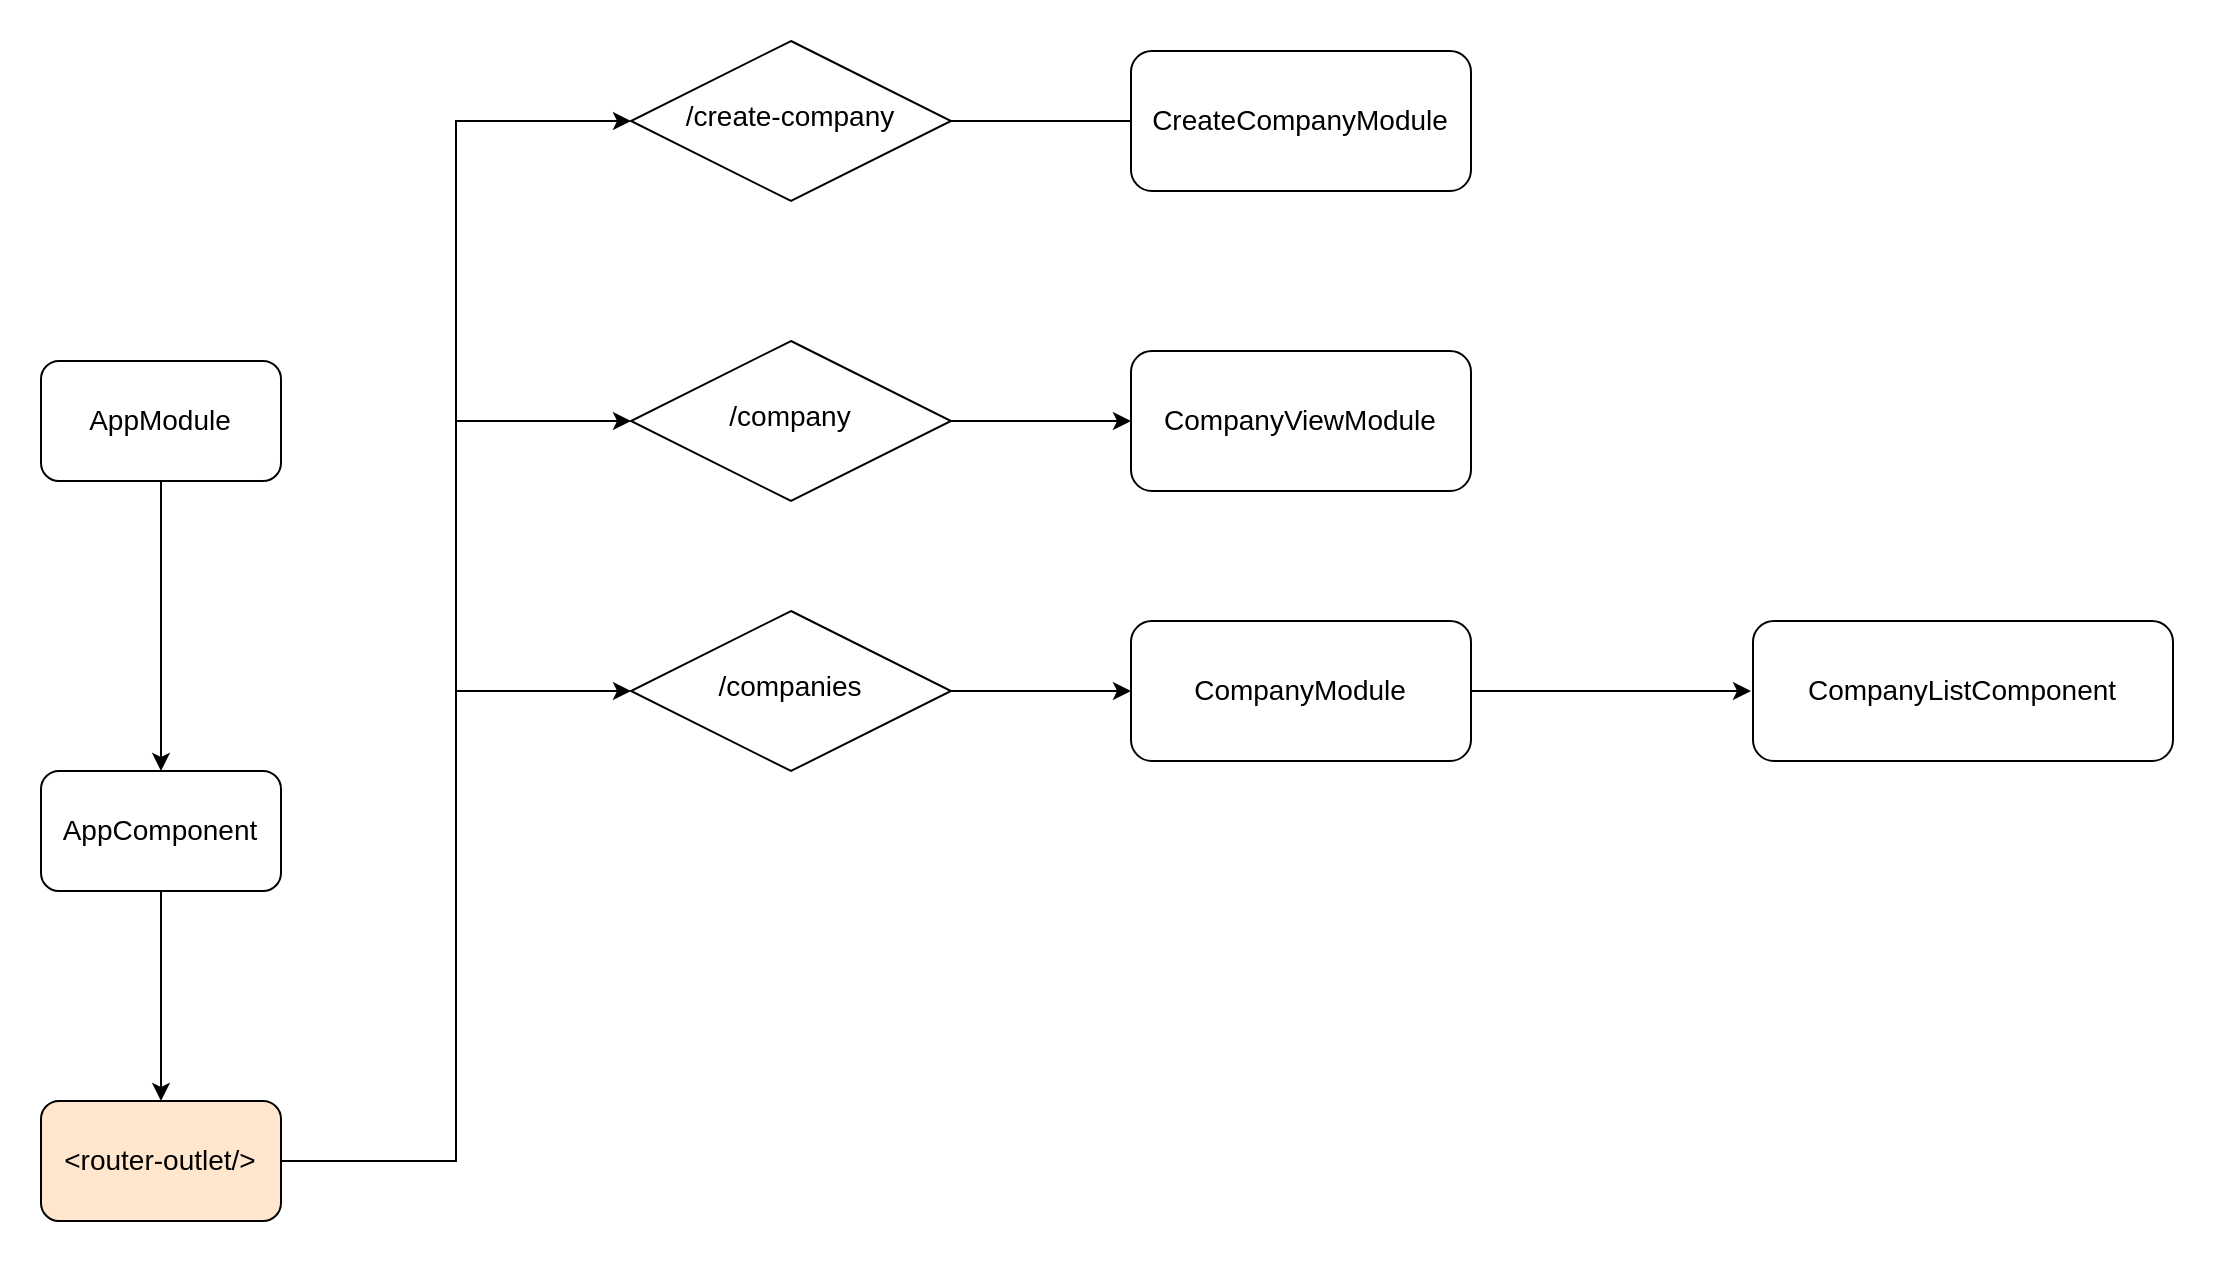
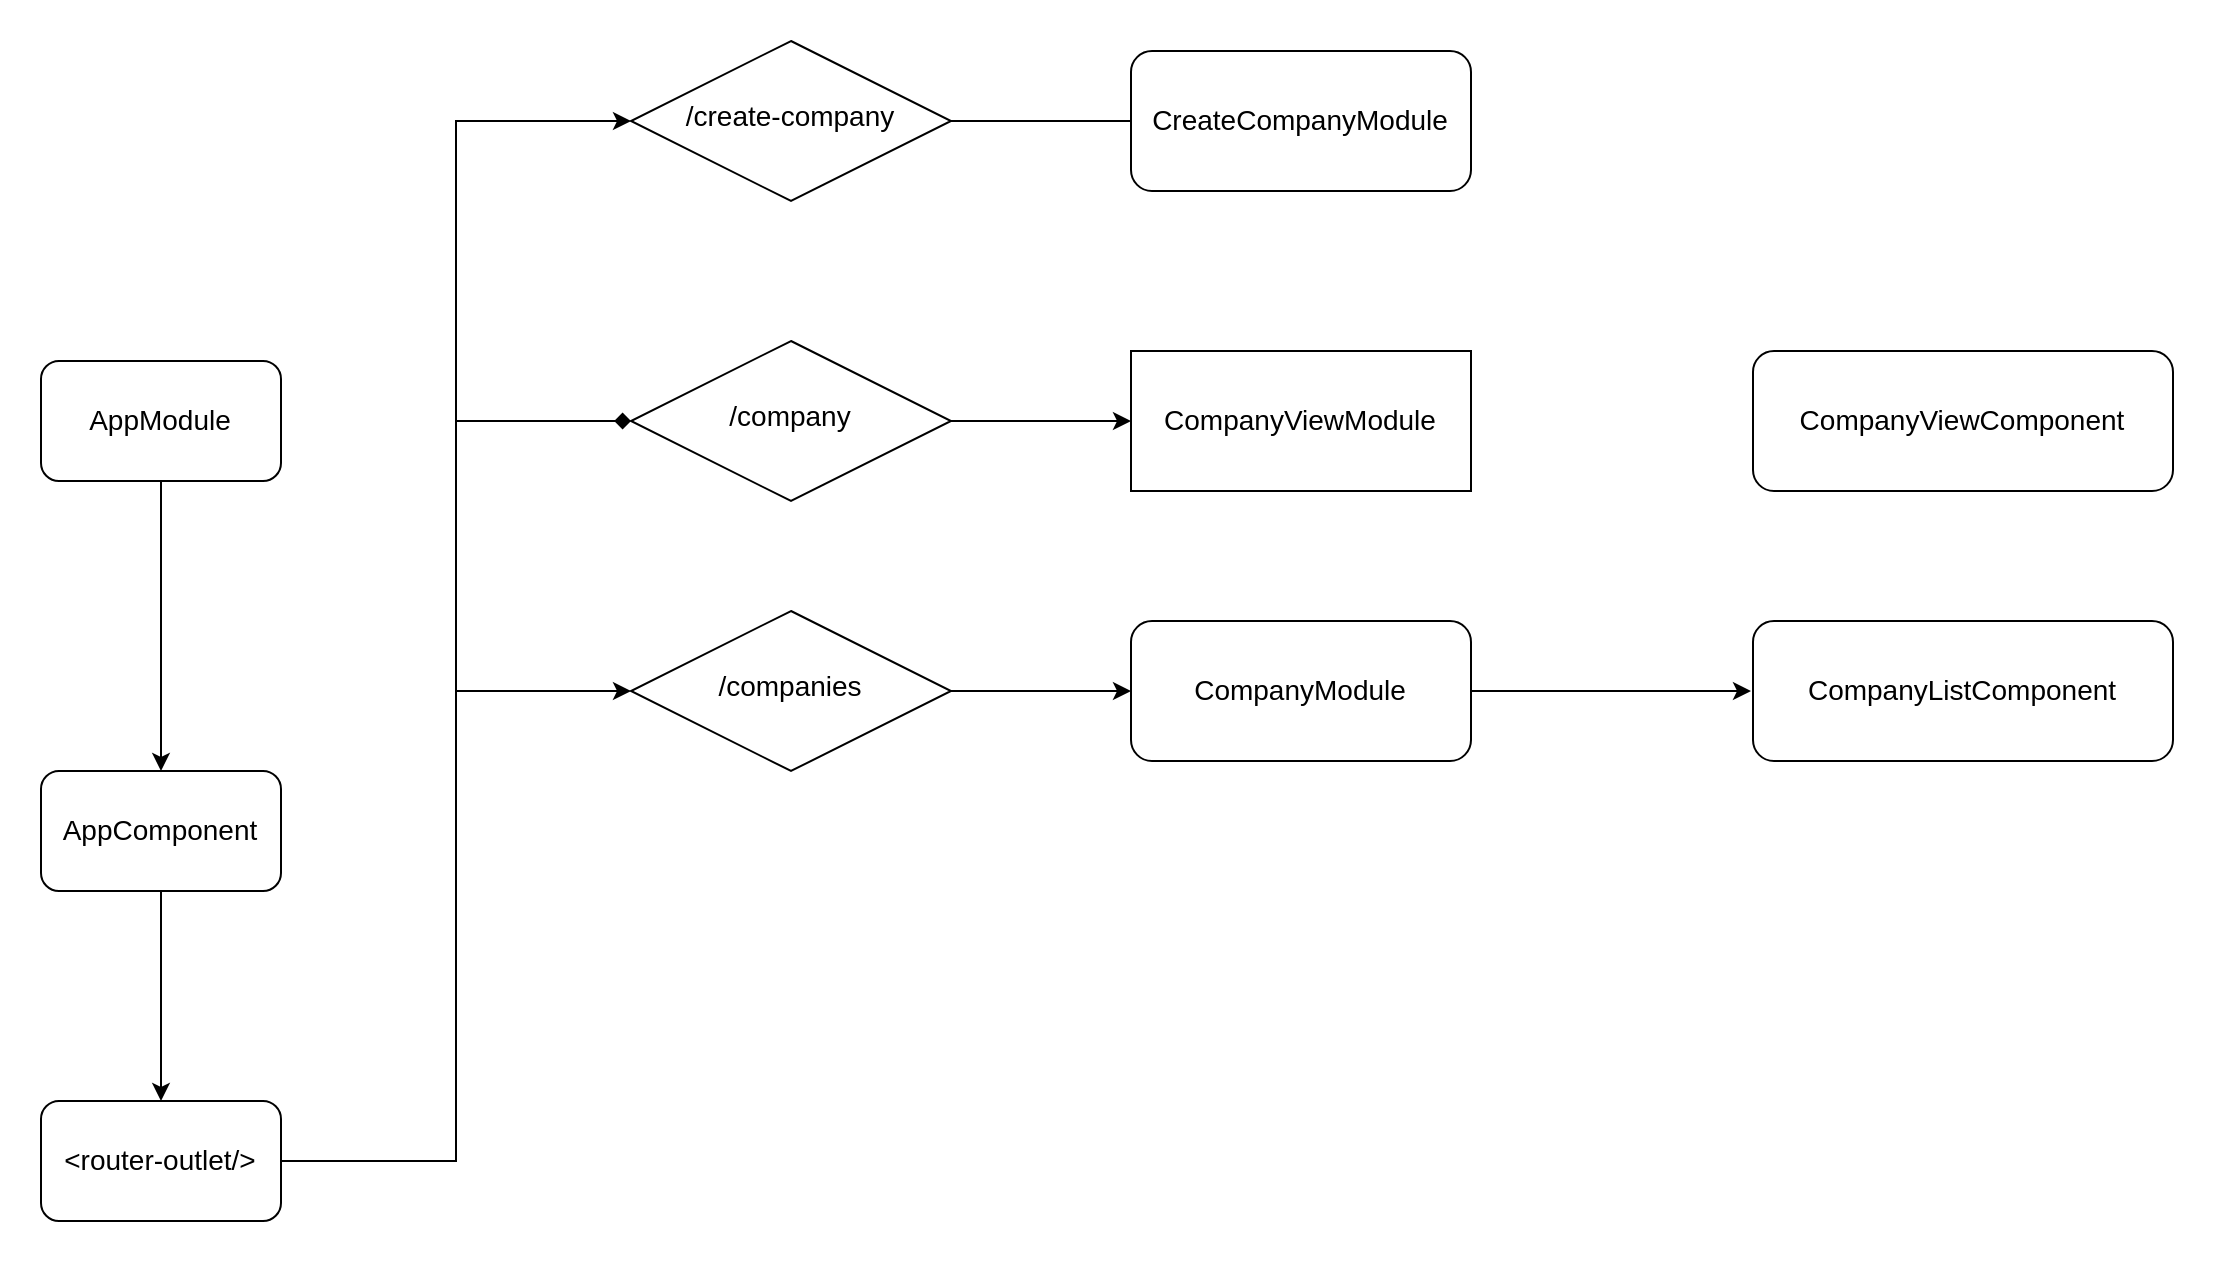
edge "<router-outlet/>" -> "/company": arrowhead classic -> diamond
node "CompanyViewModule": shape rounded rectangle -> rectangle
node "CompanyViewComponent": added
node "<router-outlet/>": fillcolor #ffe6cc -> #ffffff
